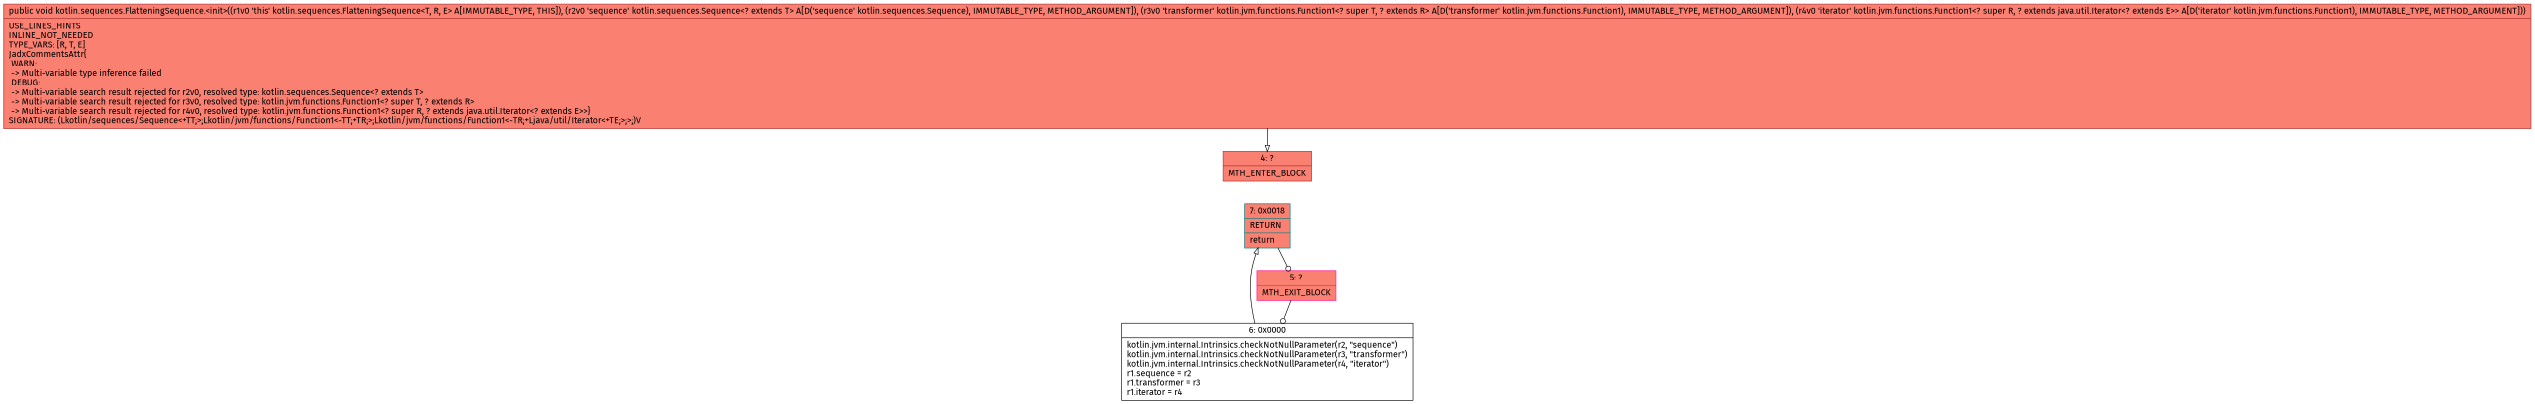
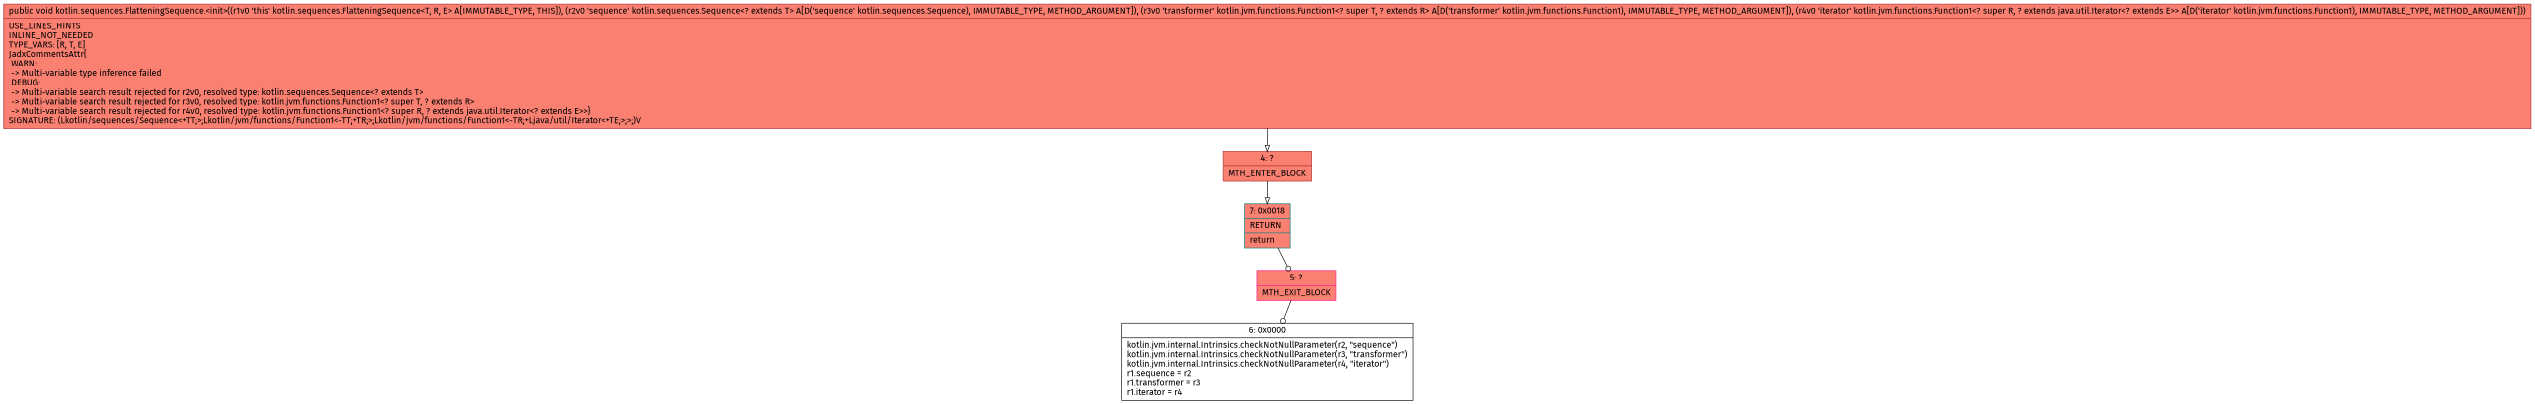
edge "6: 0x0000" -> "7: 0x0018": now "4: ?" -> "7: 0x0018"
